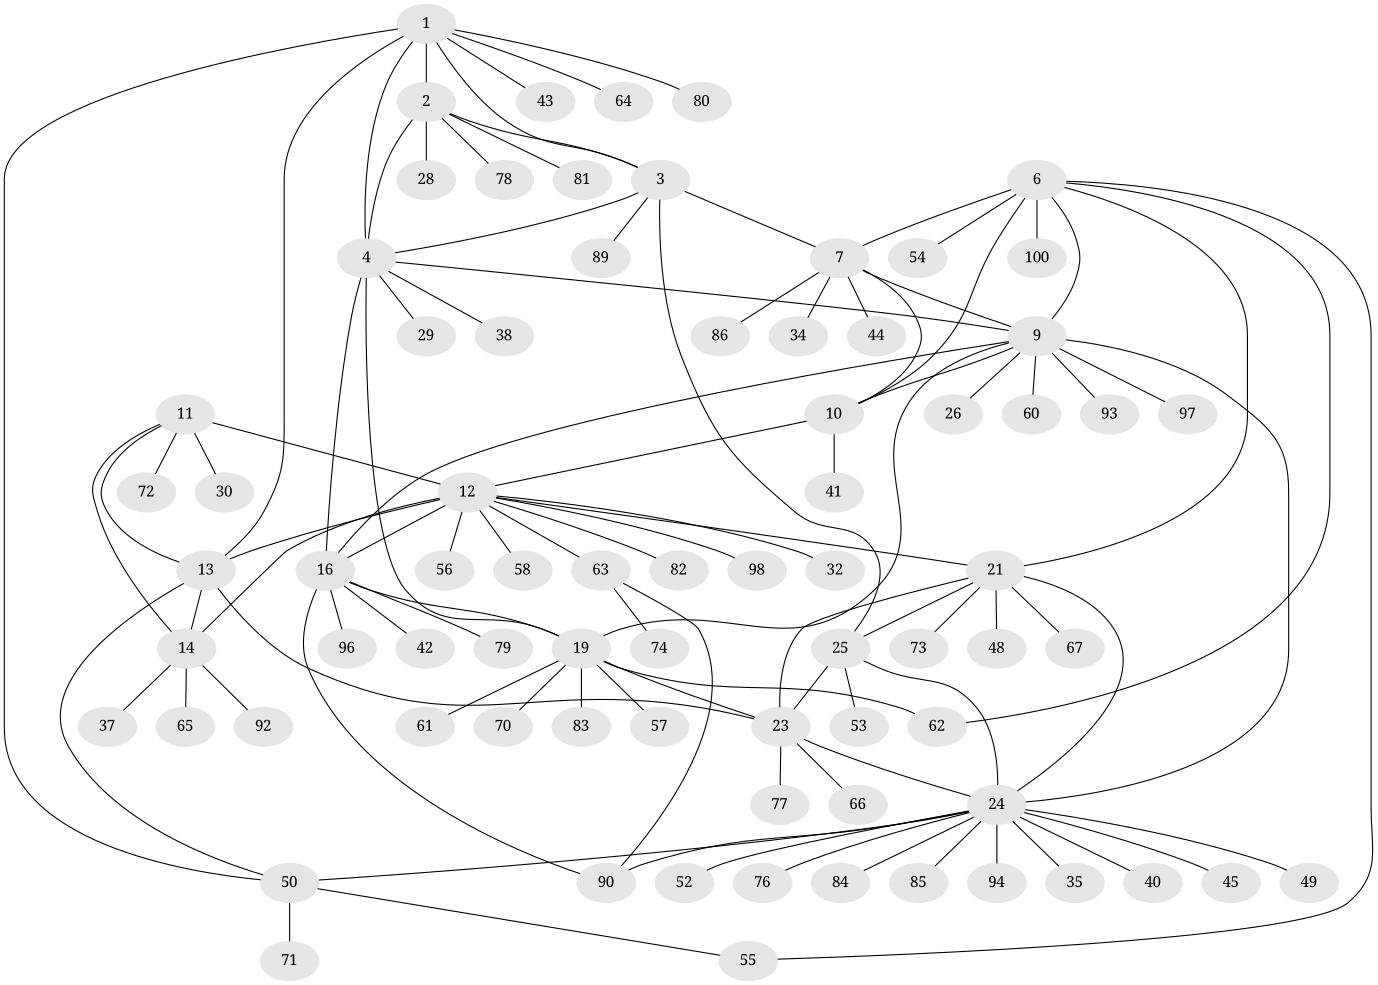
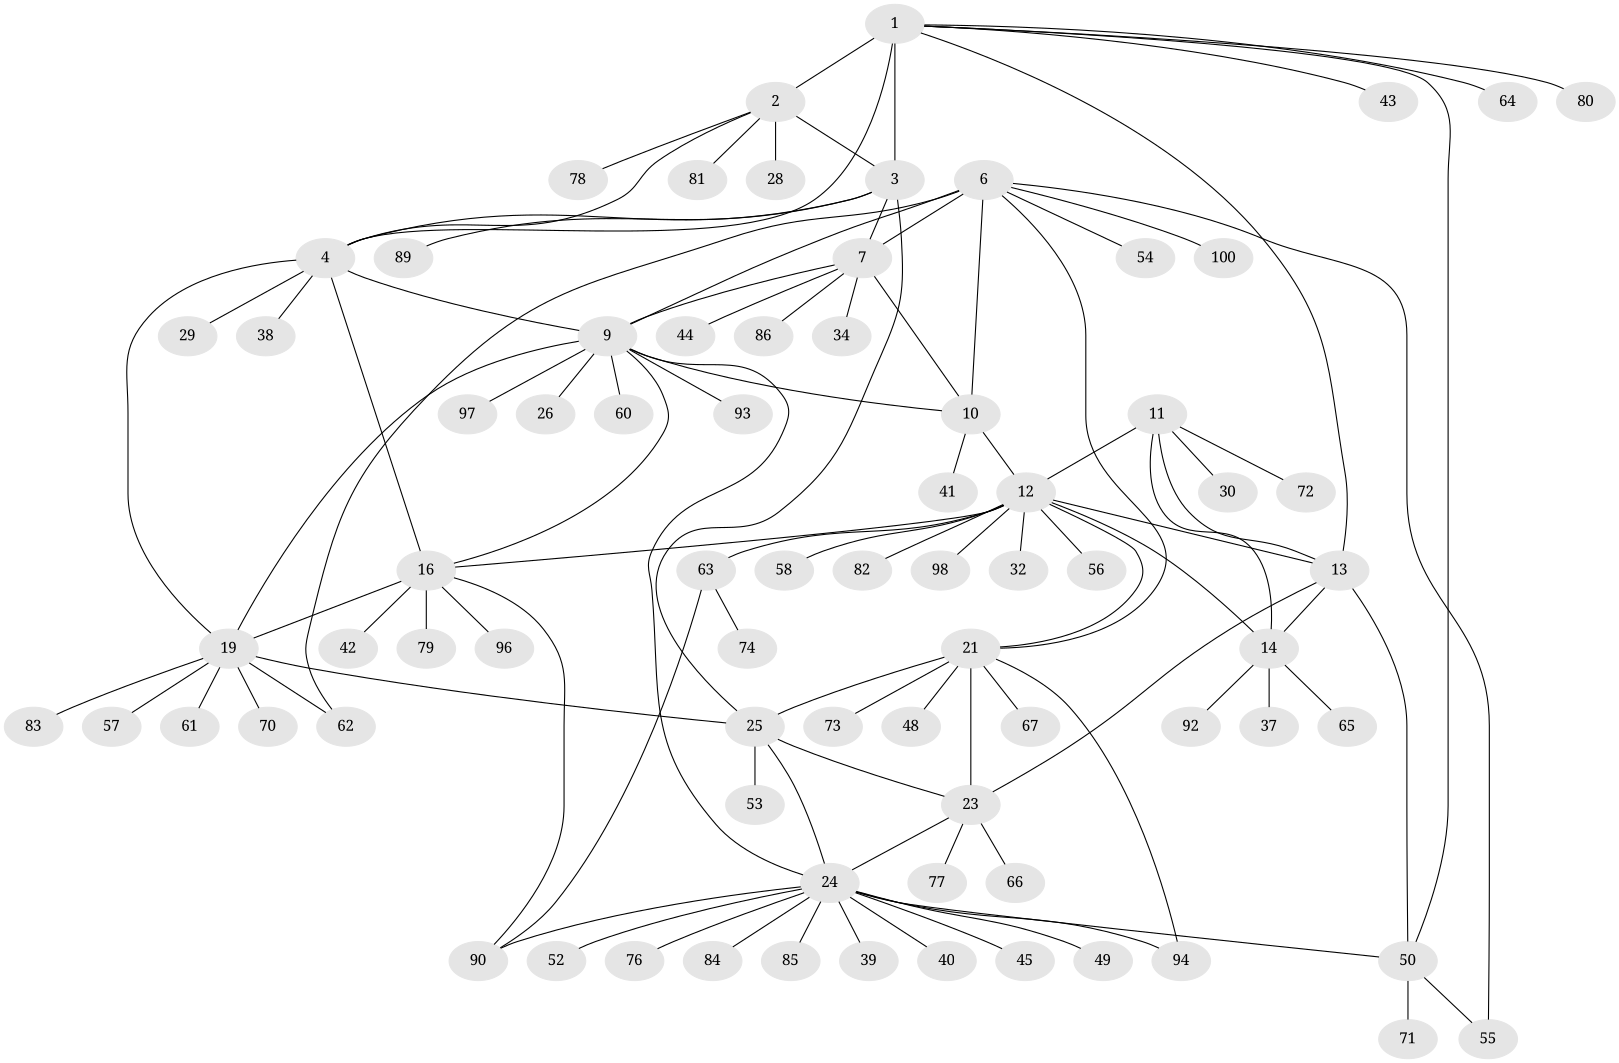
edge "21" -- "24": now "21" -- "94"
edge "19" -- "23": now "19" -- "25"
node "35": label "35" -> "39"
